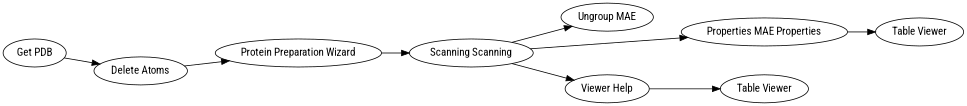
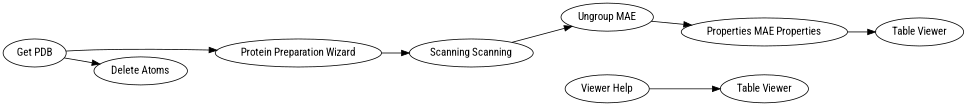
edge "Scanning Scanning" -> "Properties MAE Properties": now "Ungroup MAE" -> "Properties MAE Properties"
edge "Delete Atoms" -> "Protein Preparation Wizard": now "Get PDB" -> "Protein Preparation Wizard"
edge "Scanning Scanning" -> "Viewer Help": removed
